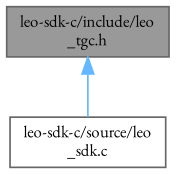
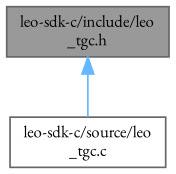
node "leo-sdk-c/source/leo _sdk.c": label "leo-sdk-c/source/leo _sdk.c" -> "leo-sdk-c/source/leo _tgc.c"
